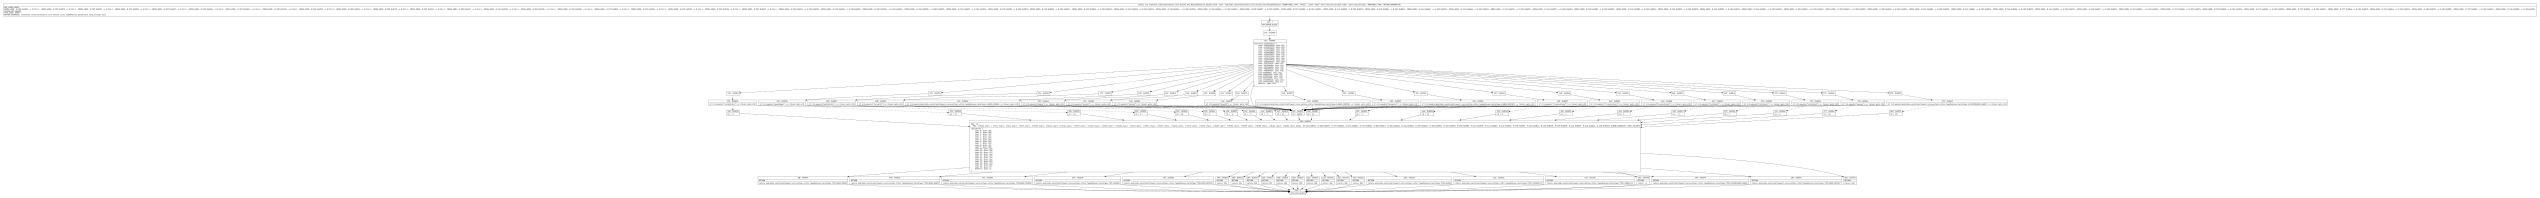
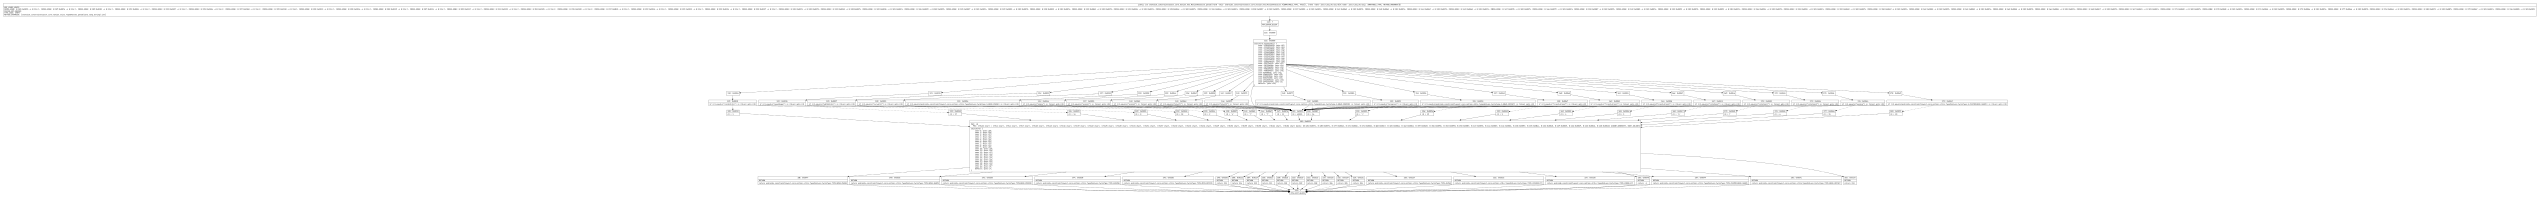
node "143: 0x006d": added
